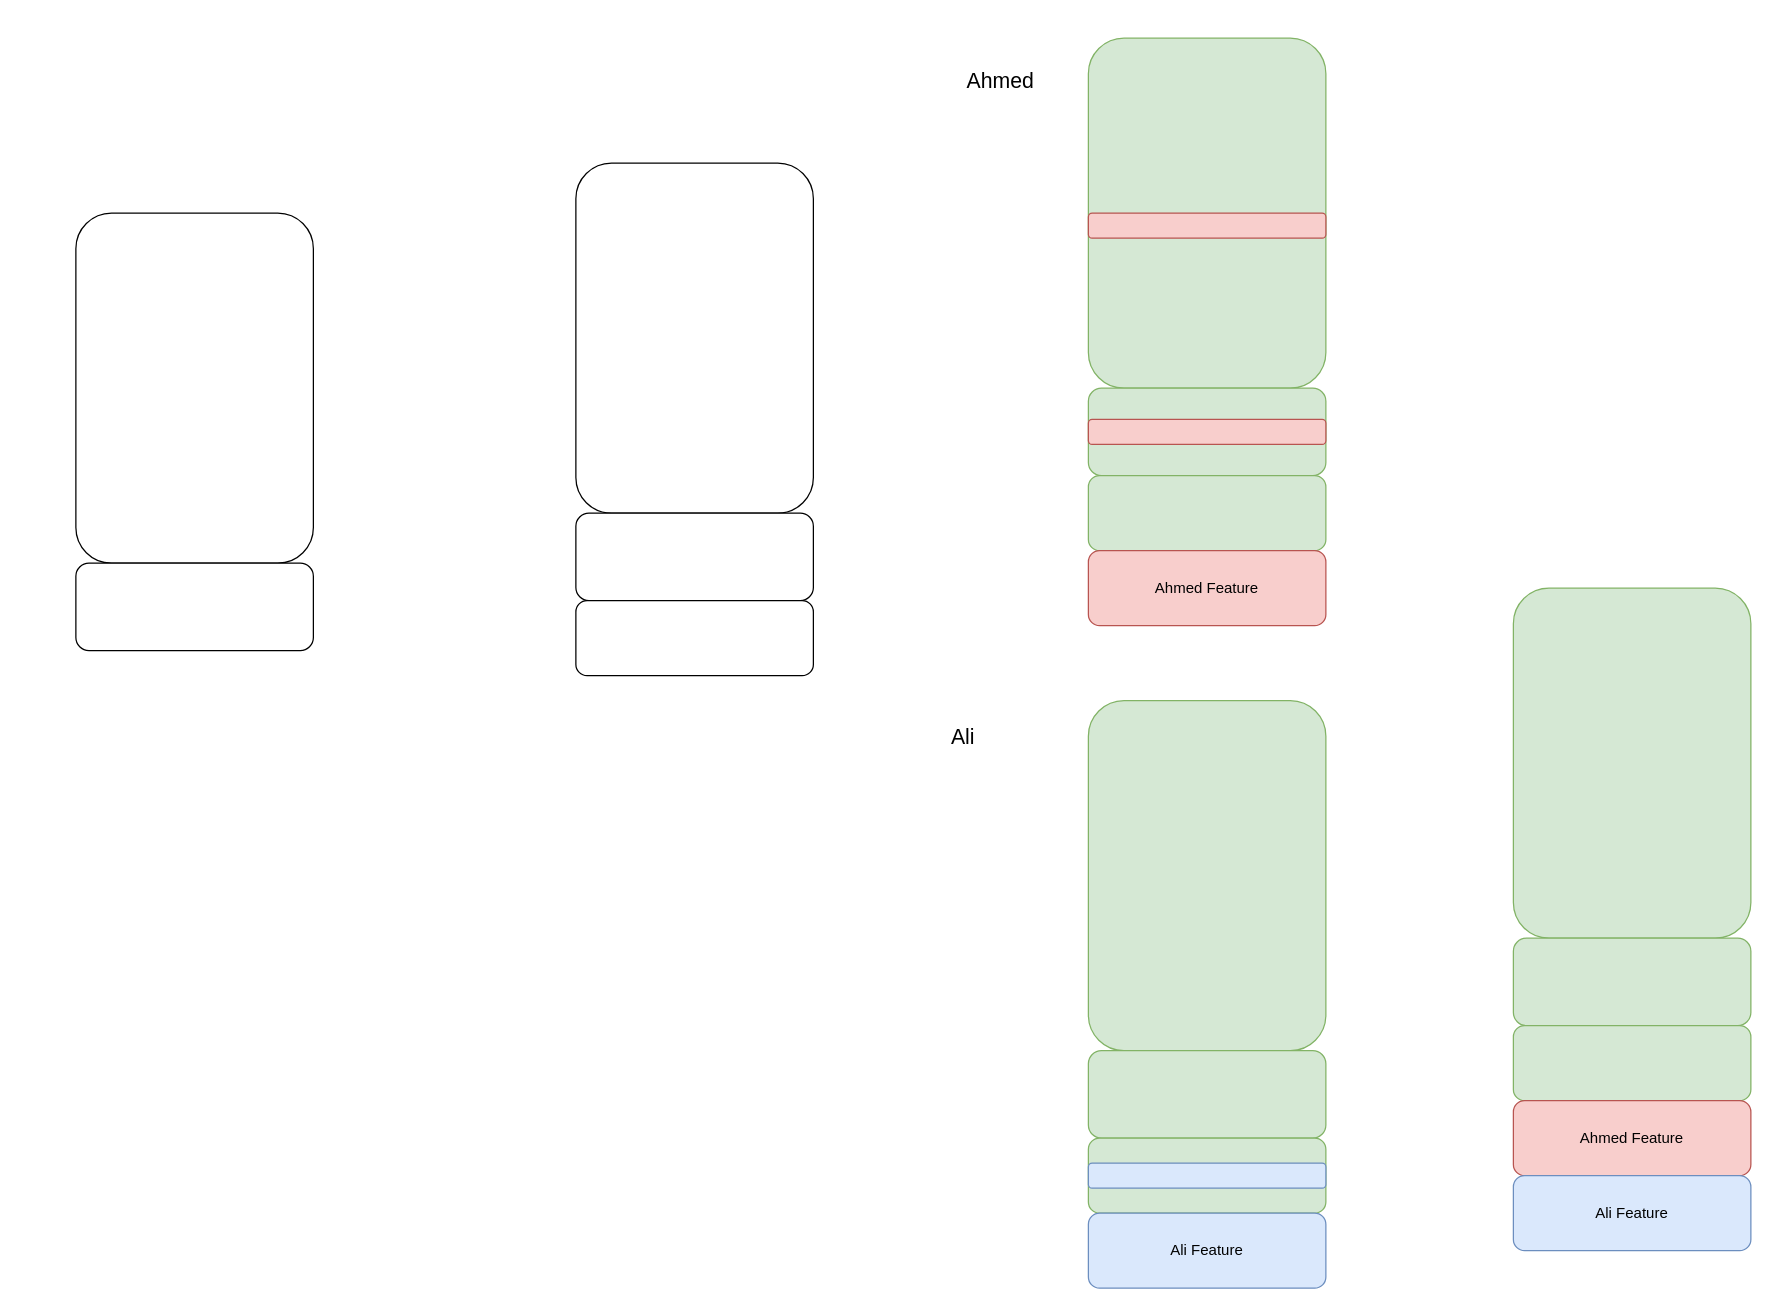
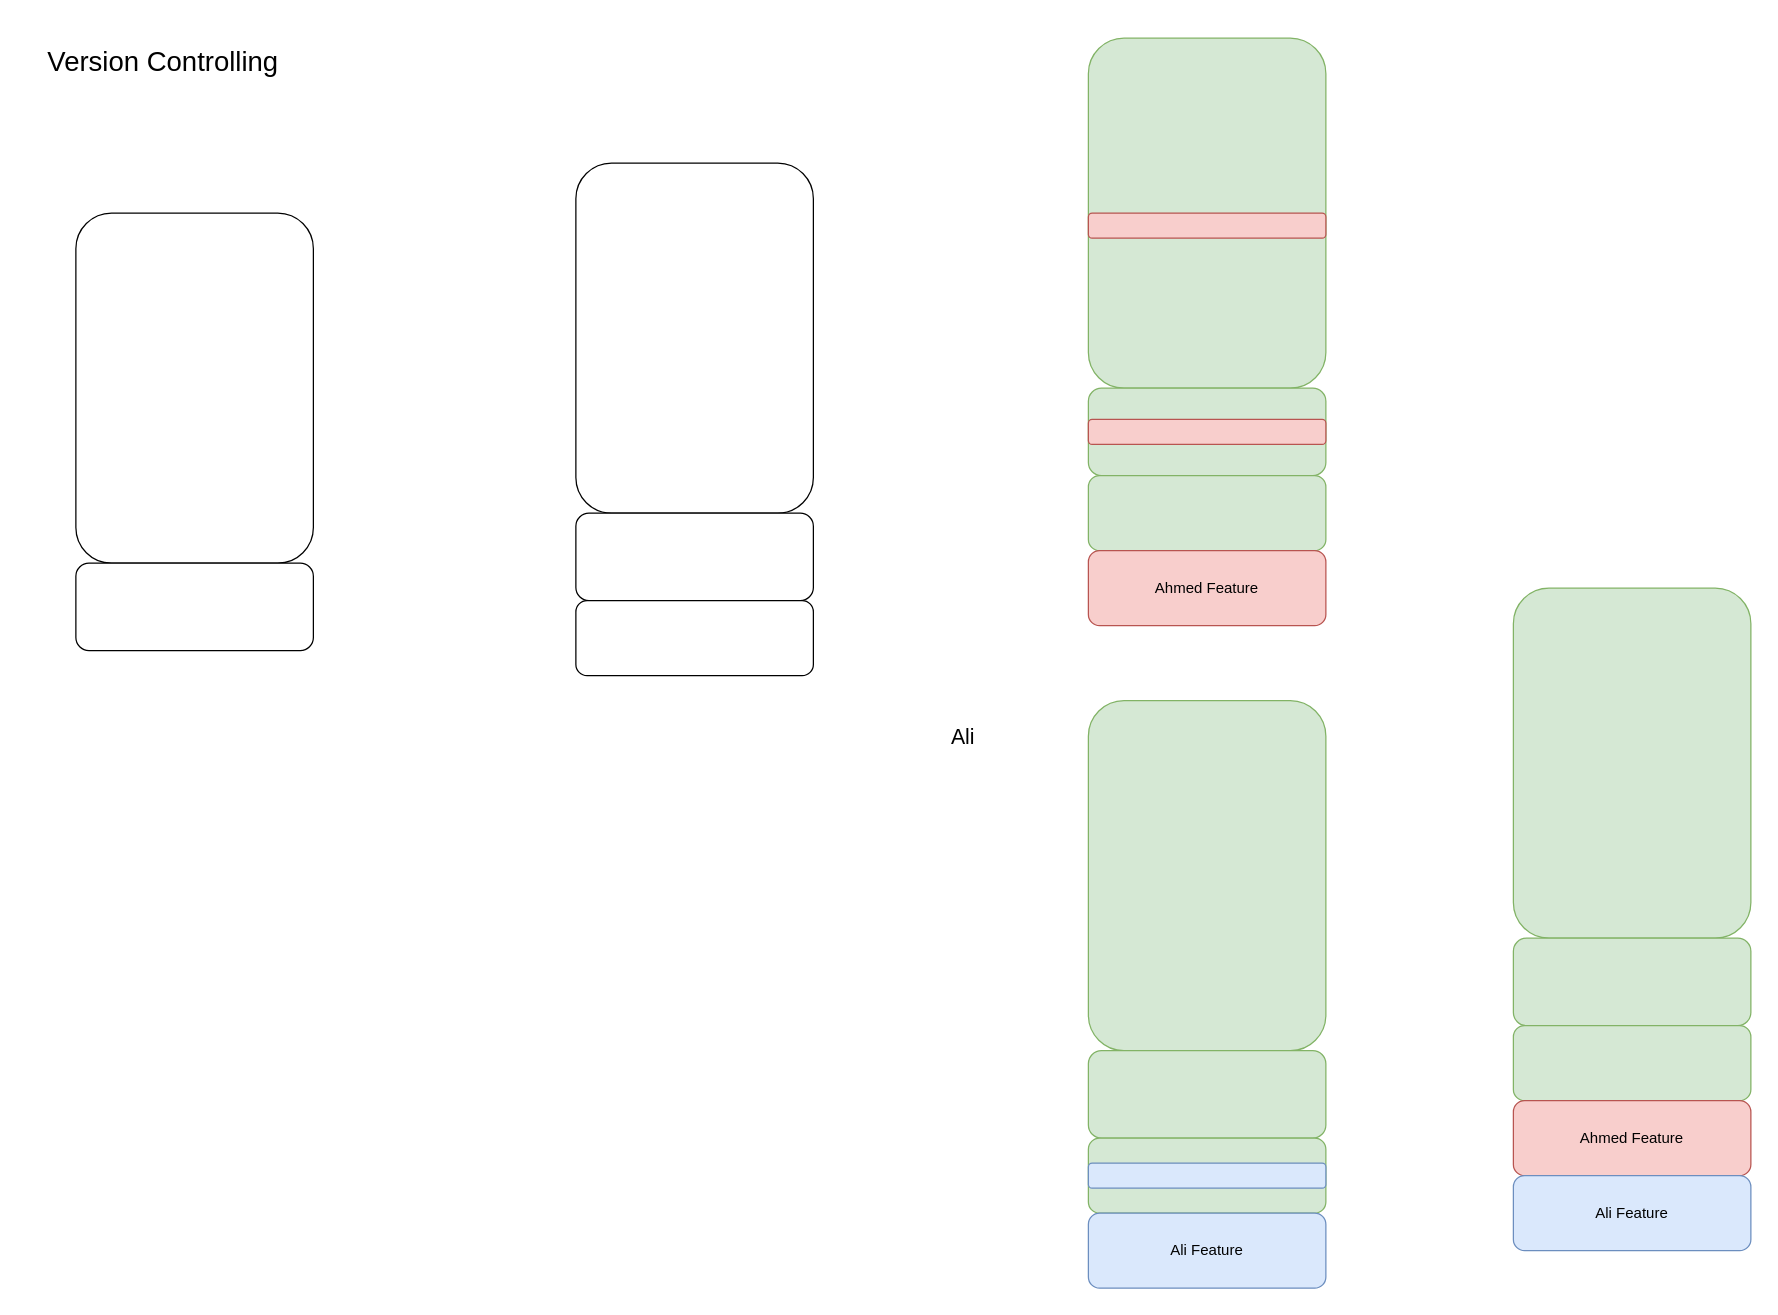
node "Version Controlling": added
node "Ahmed": removed
